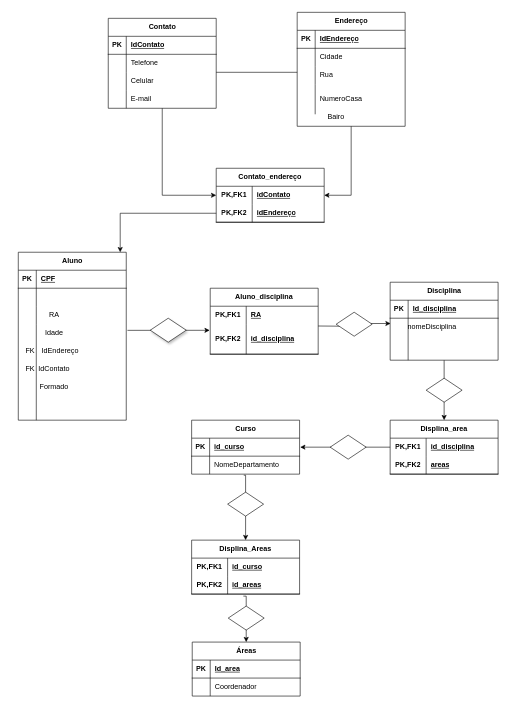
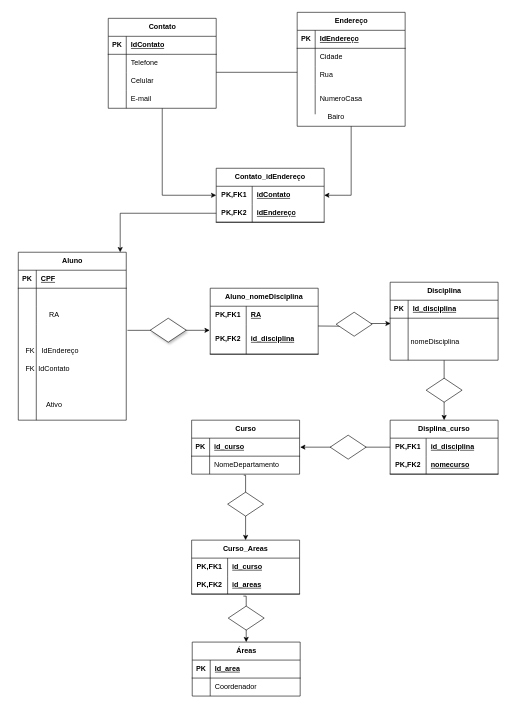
node "Contato_endereço": label "Contato_endereço" -> "Contato_idEndereço"
node "Aluno_disciplina": label "Aluno_disciplina" -> "Aluno_nomeDisciplina"
node "nomeDisciplina": moved (432, 327) -> (435, 342)
node "Idade": removed
node "Formado": removed
node "Ativo": added
node "Displina_area": label "Displina_area" -> "Displina_curso"
node "areas": label "areas" -> "nomecurso"
node "Displina_Areas": label "Displina_Areas" -> "Curso_Areas"
